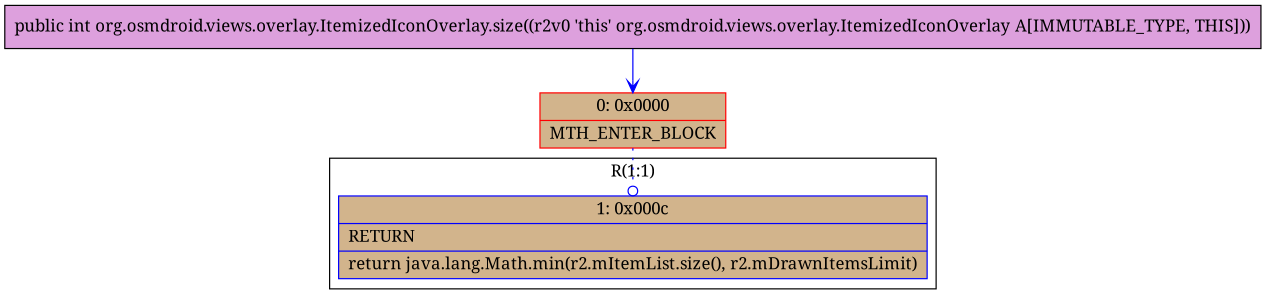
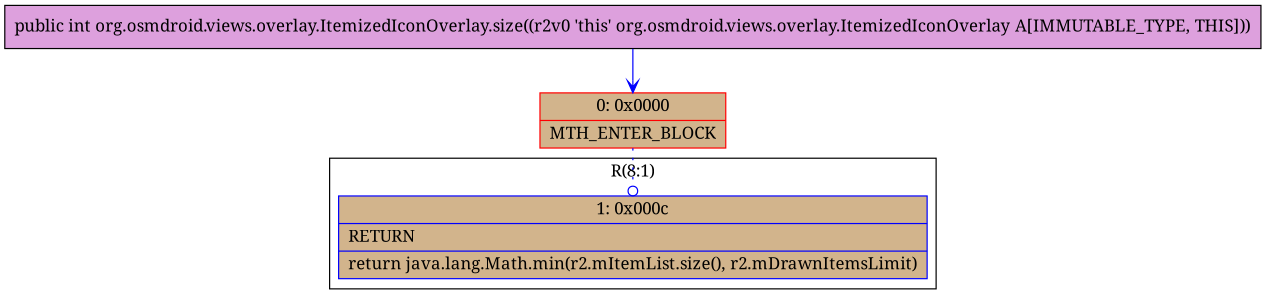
cluster "R(1:1)": label "R(1:1)" -> "R(8:1)"
